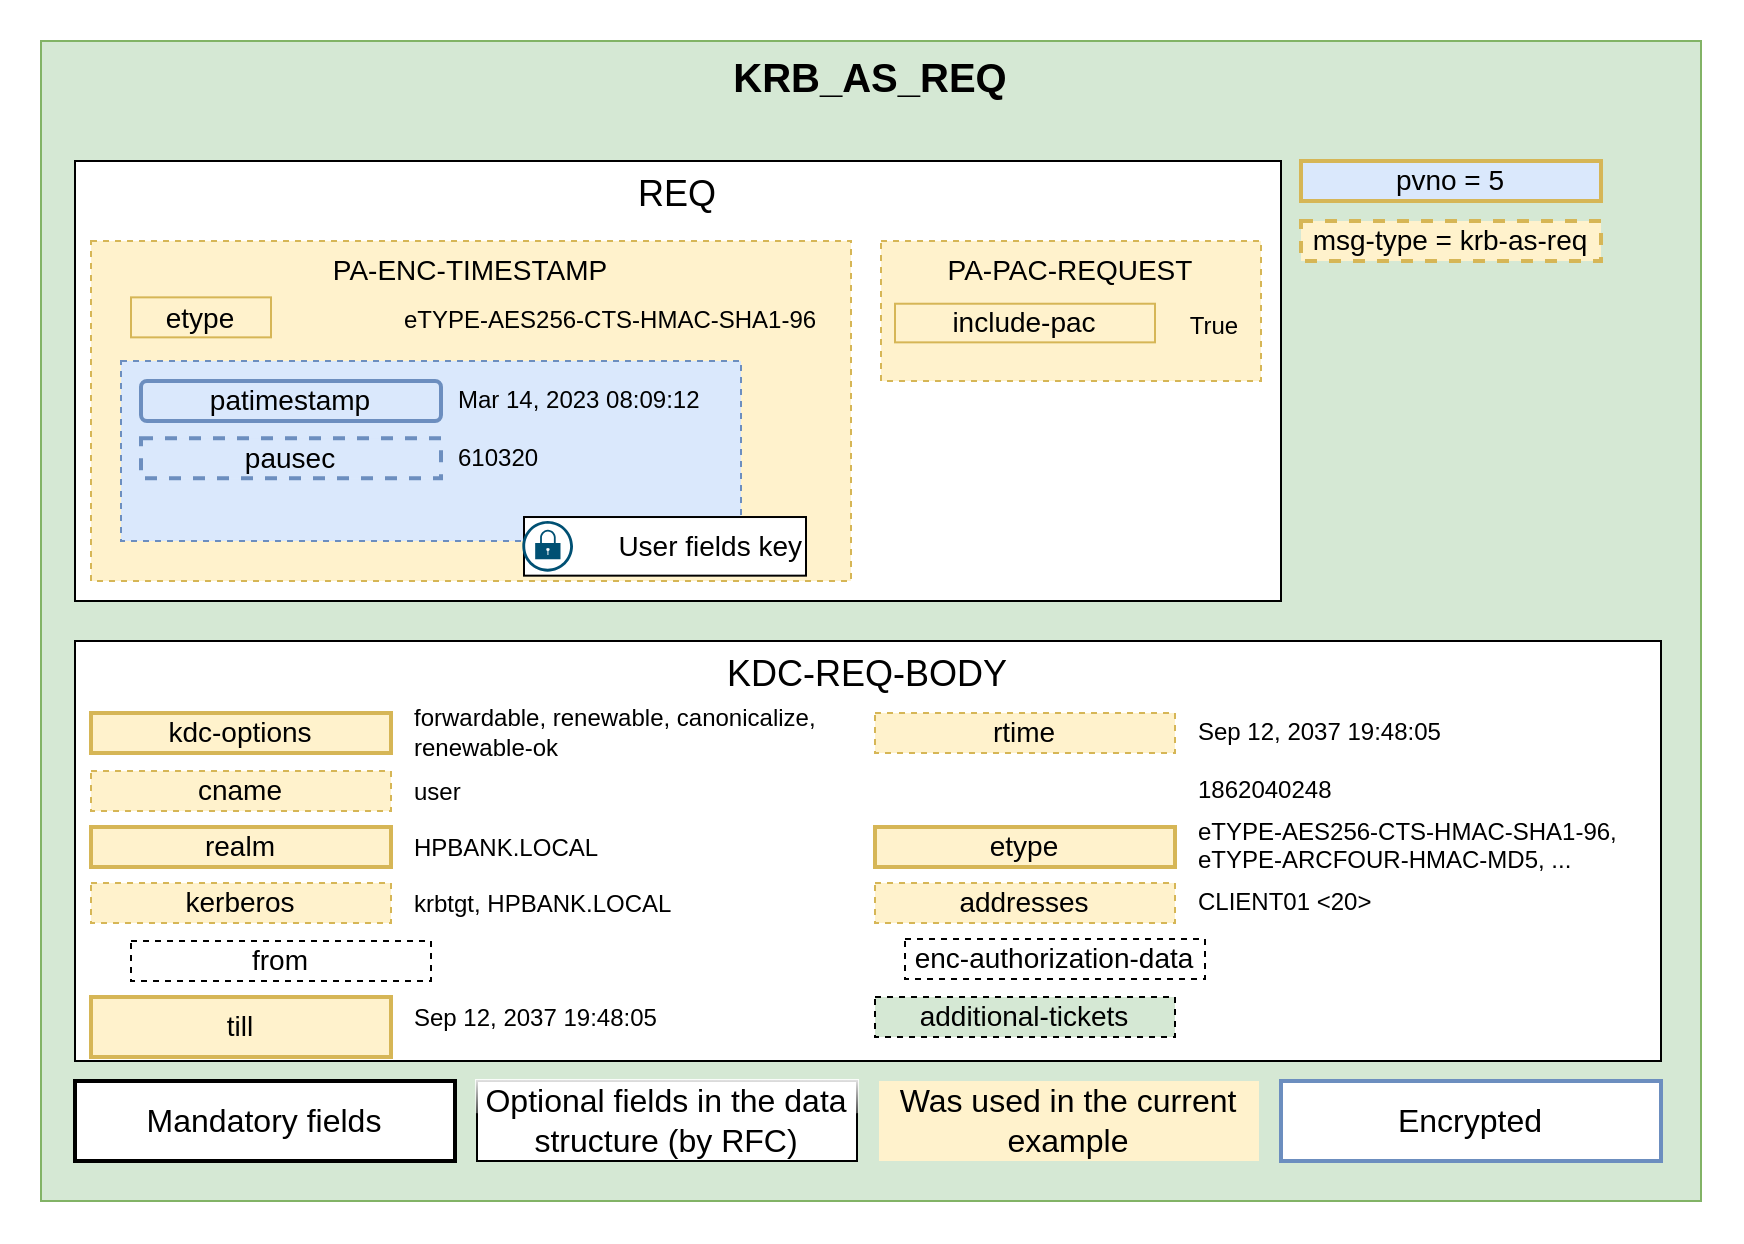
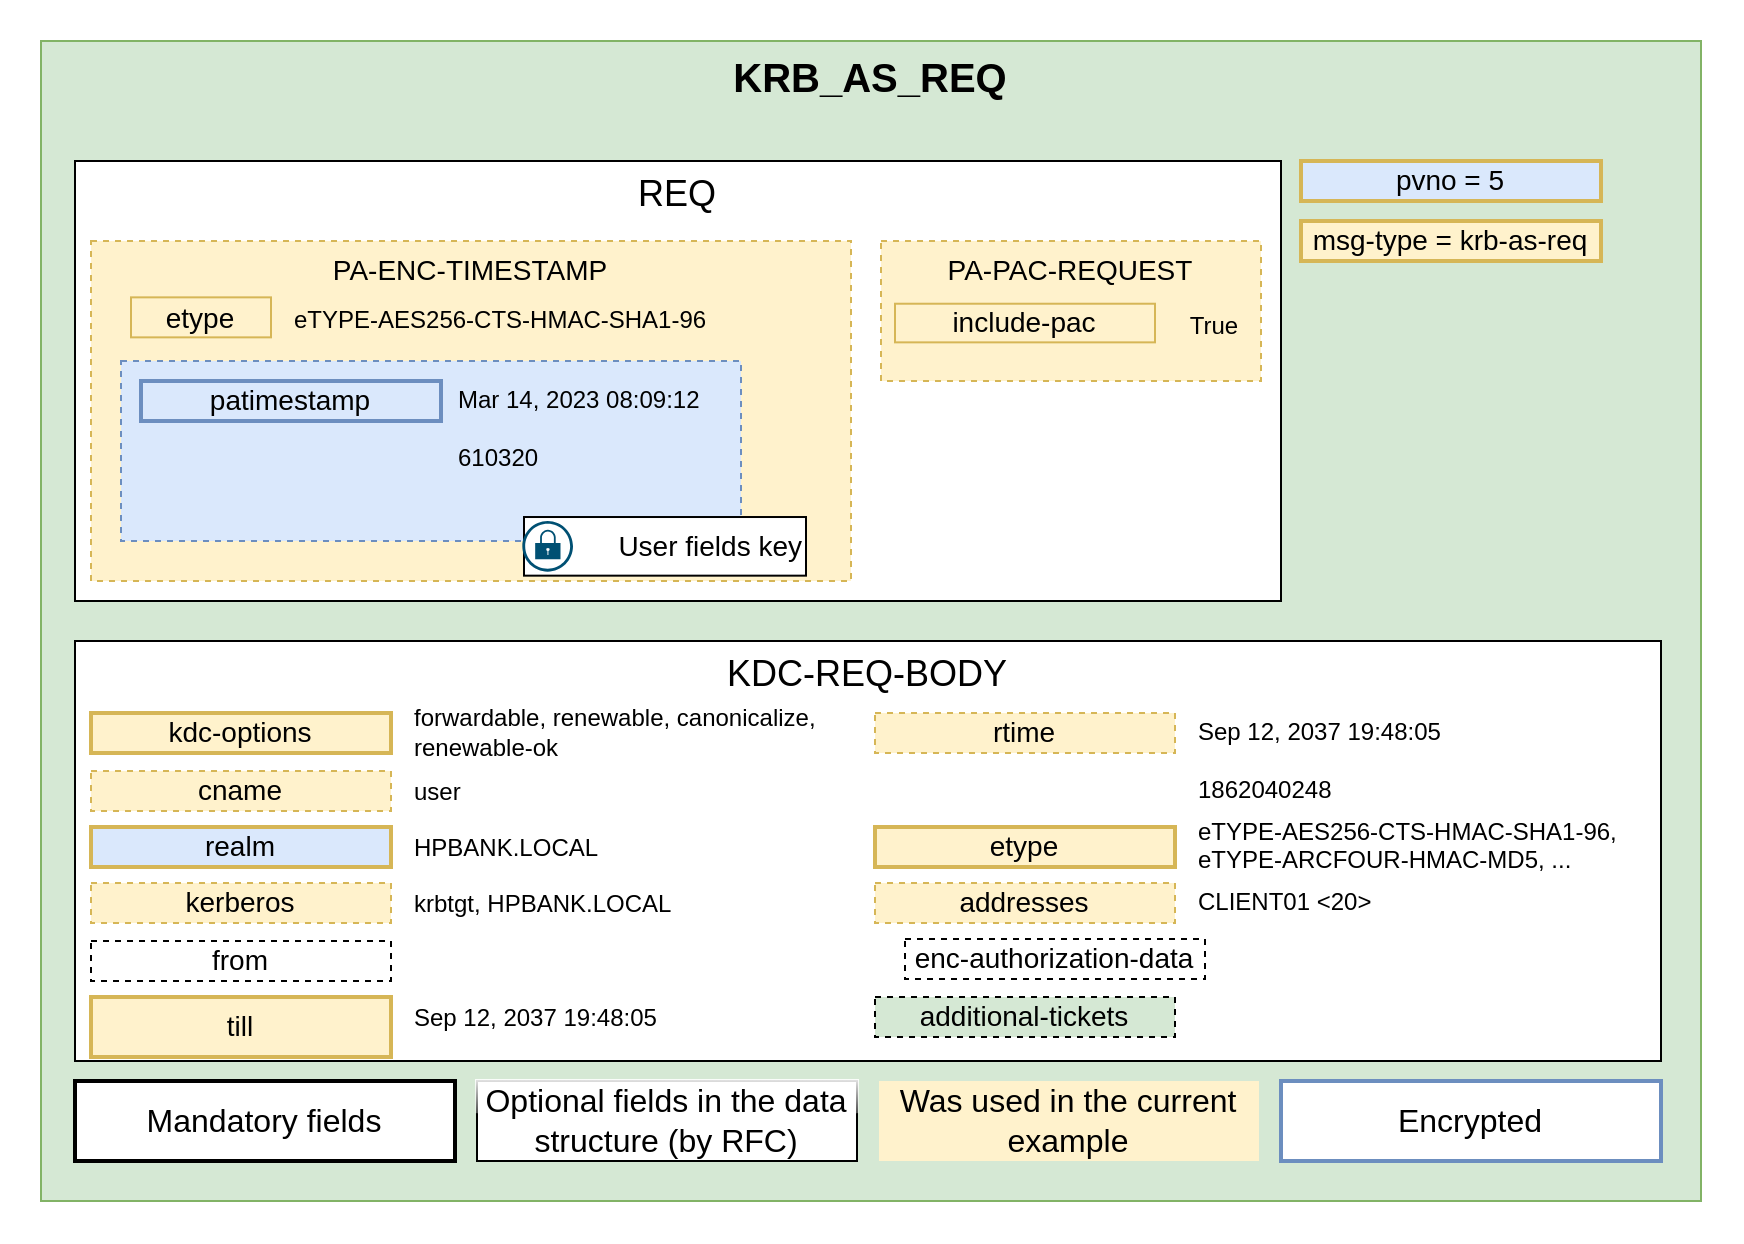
node "msg-type = krb-as-req": style dashed -> solid
node "eTYPE-AES256-CTS-HMAC-SHA1-96": moved (613, 317) -> (503, 317)
node "patimestamp": shape rounded rectangle -> rectangle
node "pausec": removed
node "realm": fillcolor #fff2cc -> #dae8fc
node "from": moved (281, 961) -> (241, 961)
